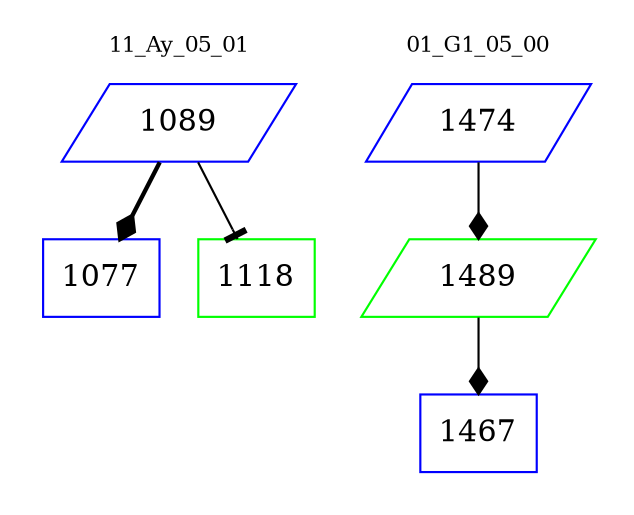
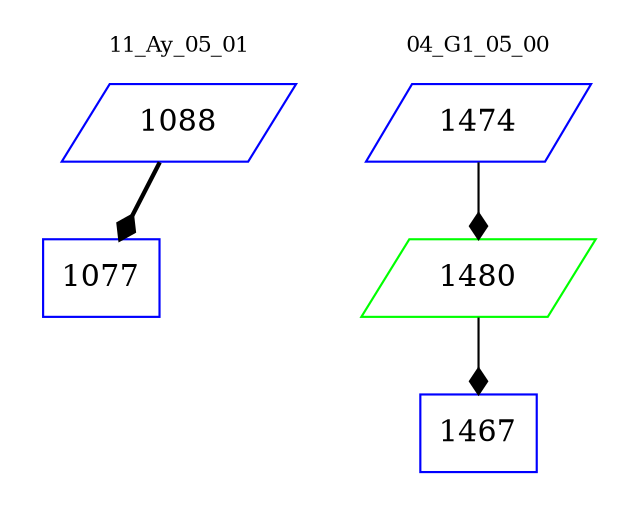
cluster "01_G1_05_00": label "01_G1_05_00" -> "04_G1_05_00"
node "1089": label "1089" -> "1088"
node "1118": removed
node "1489": label "1489" -> "1480"
